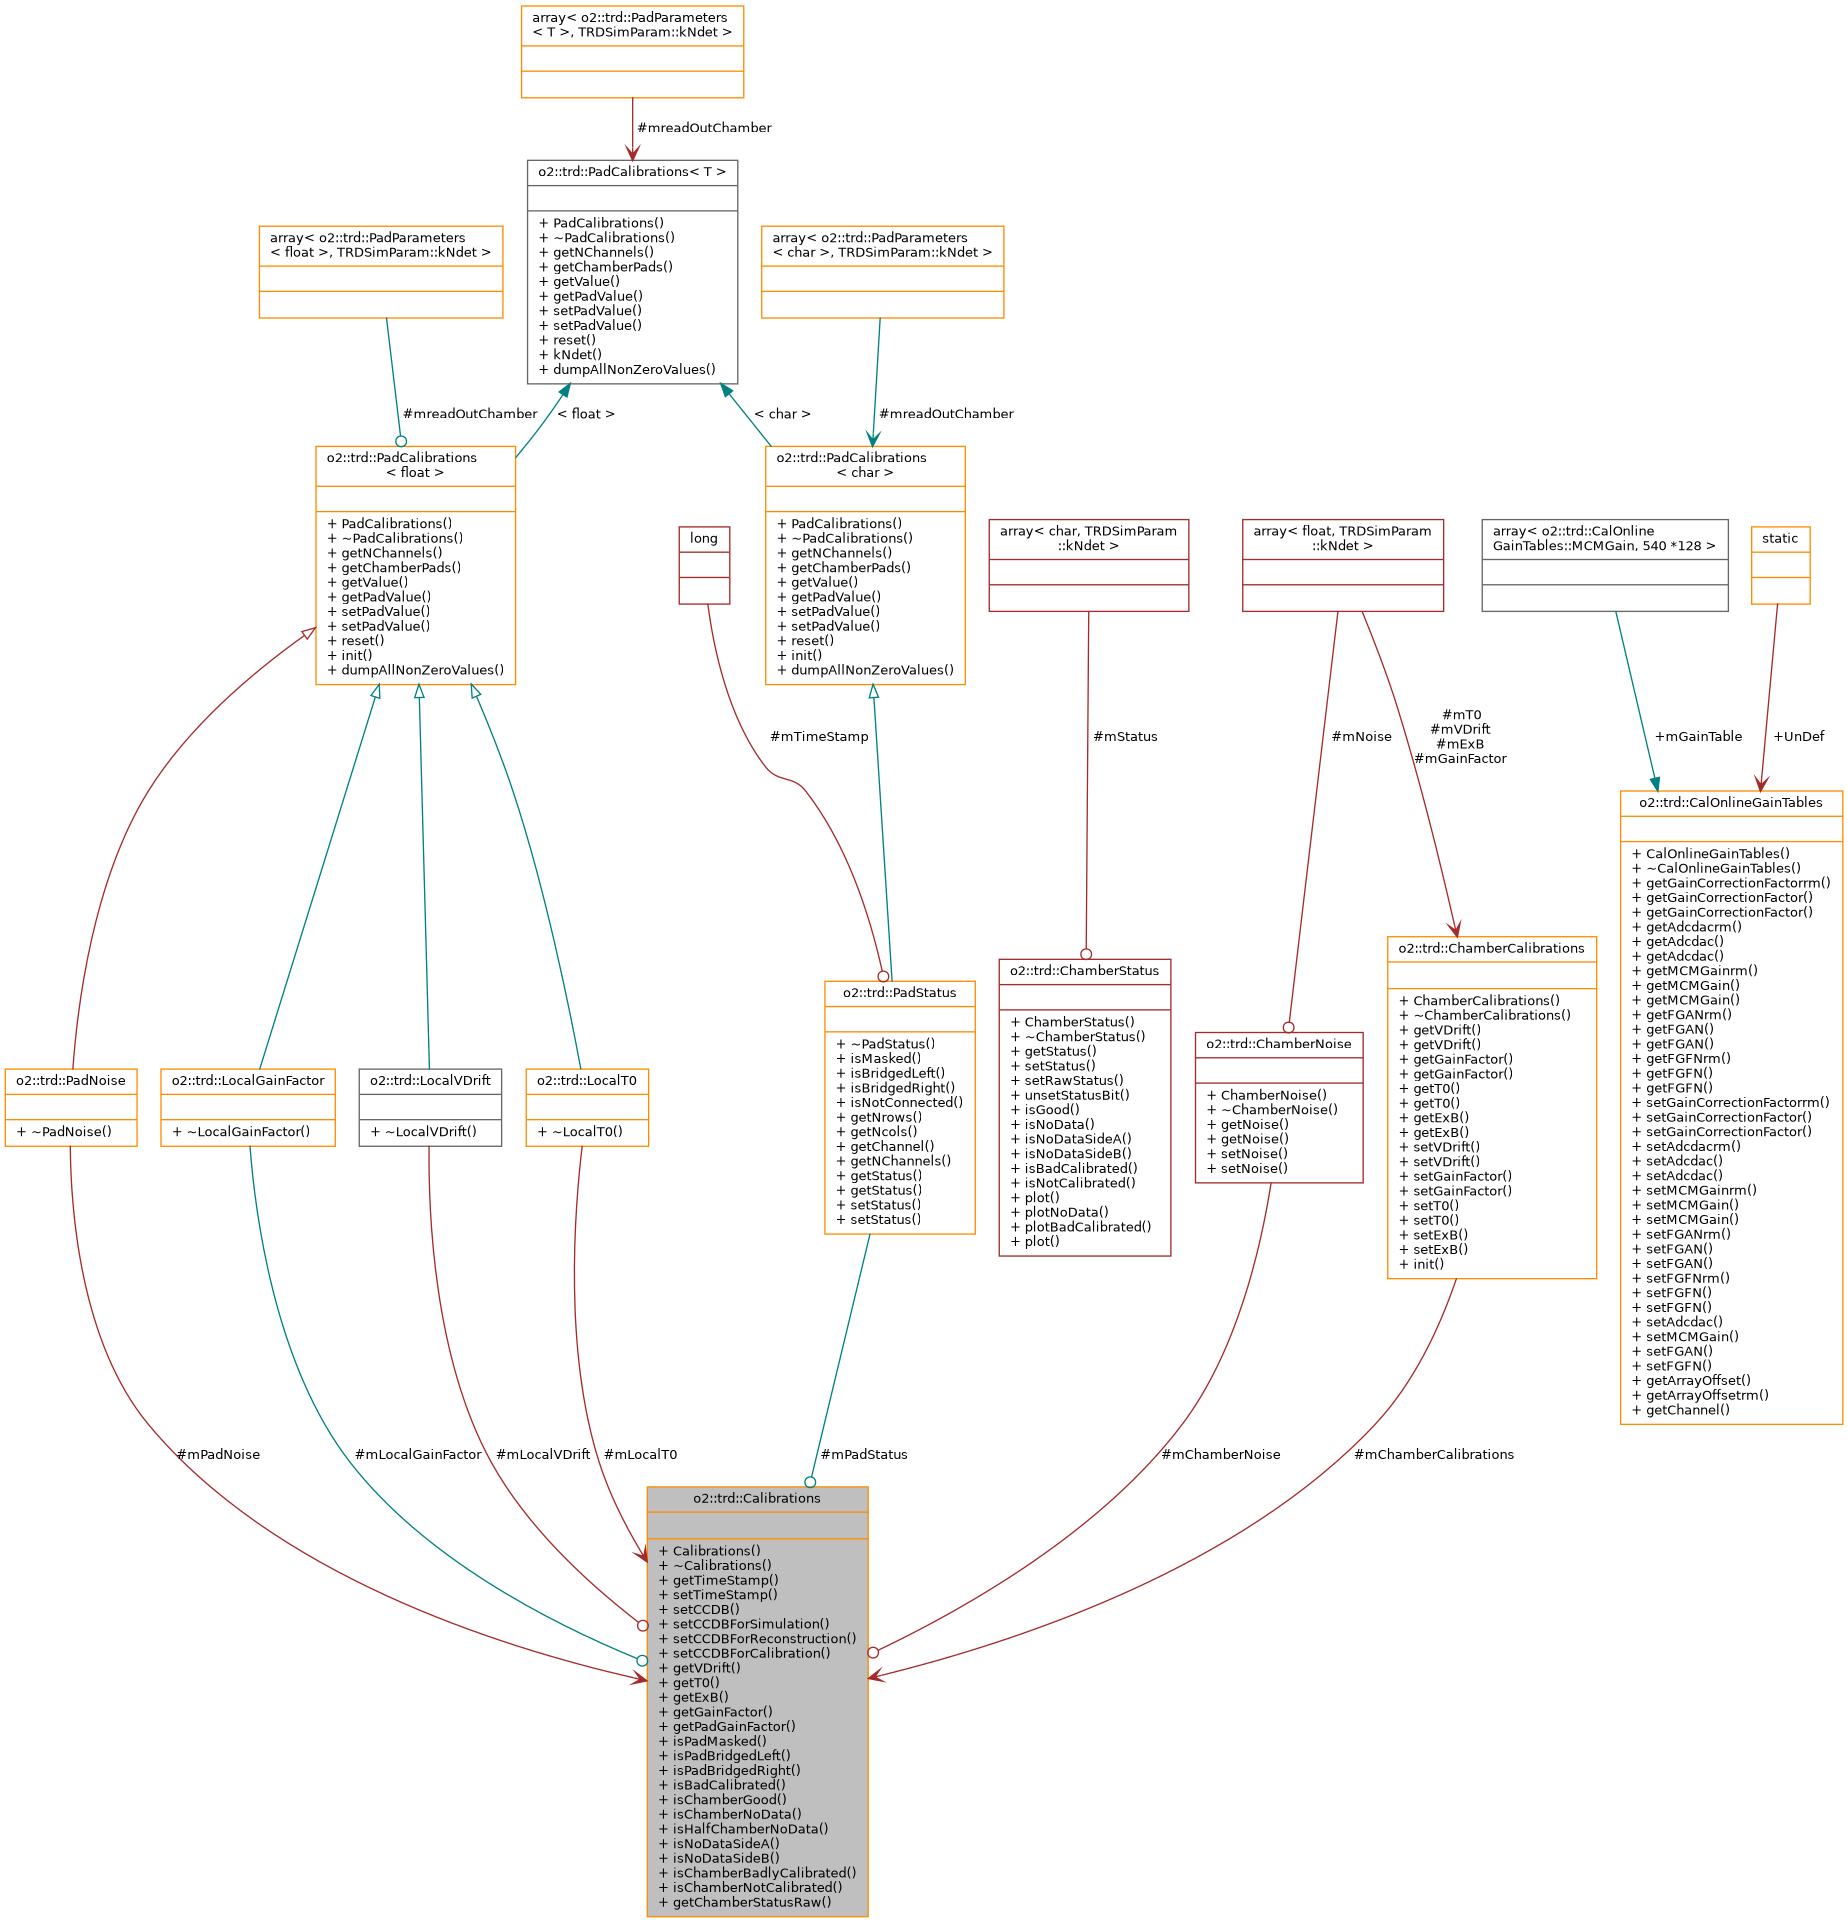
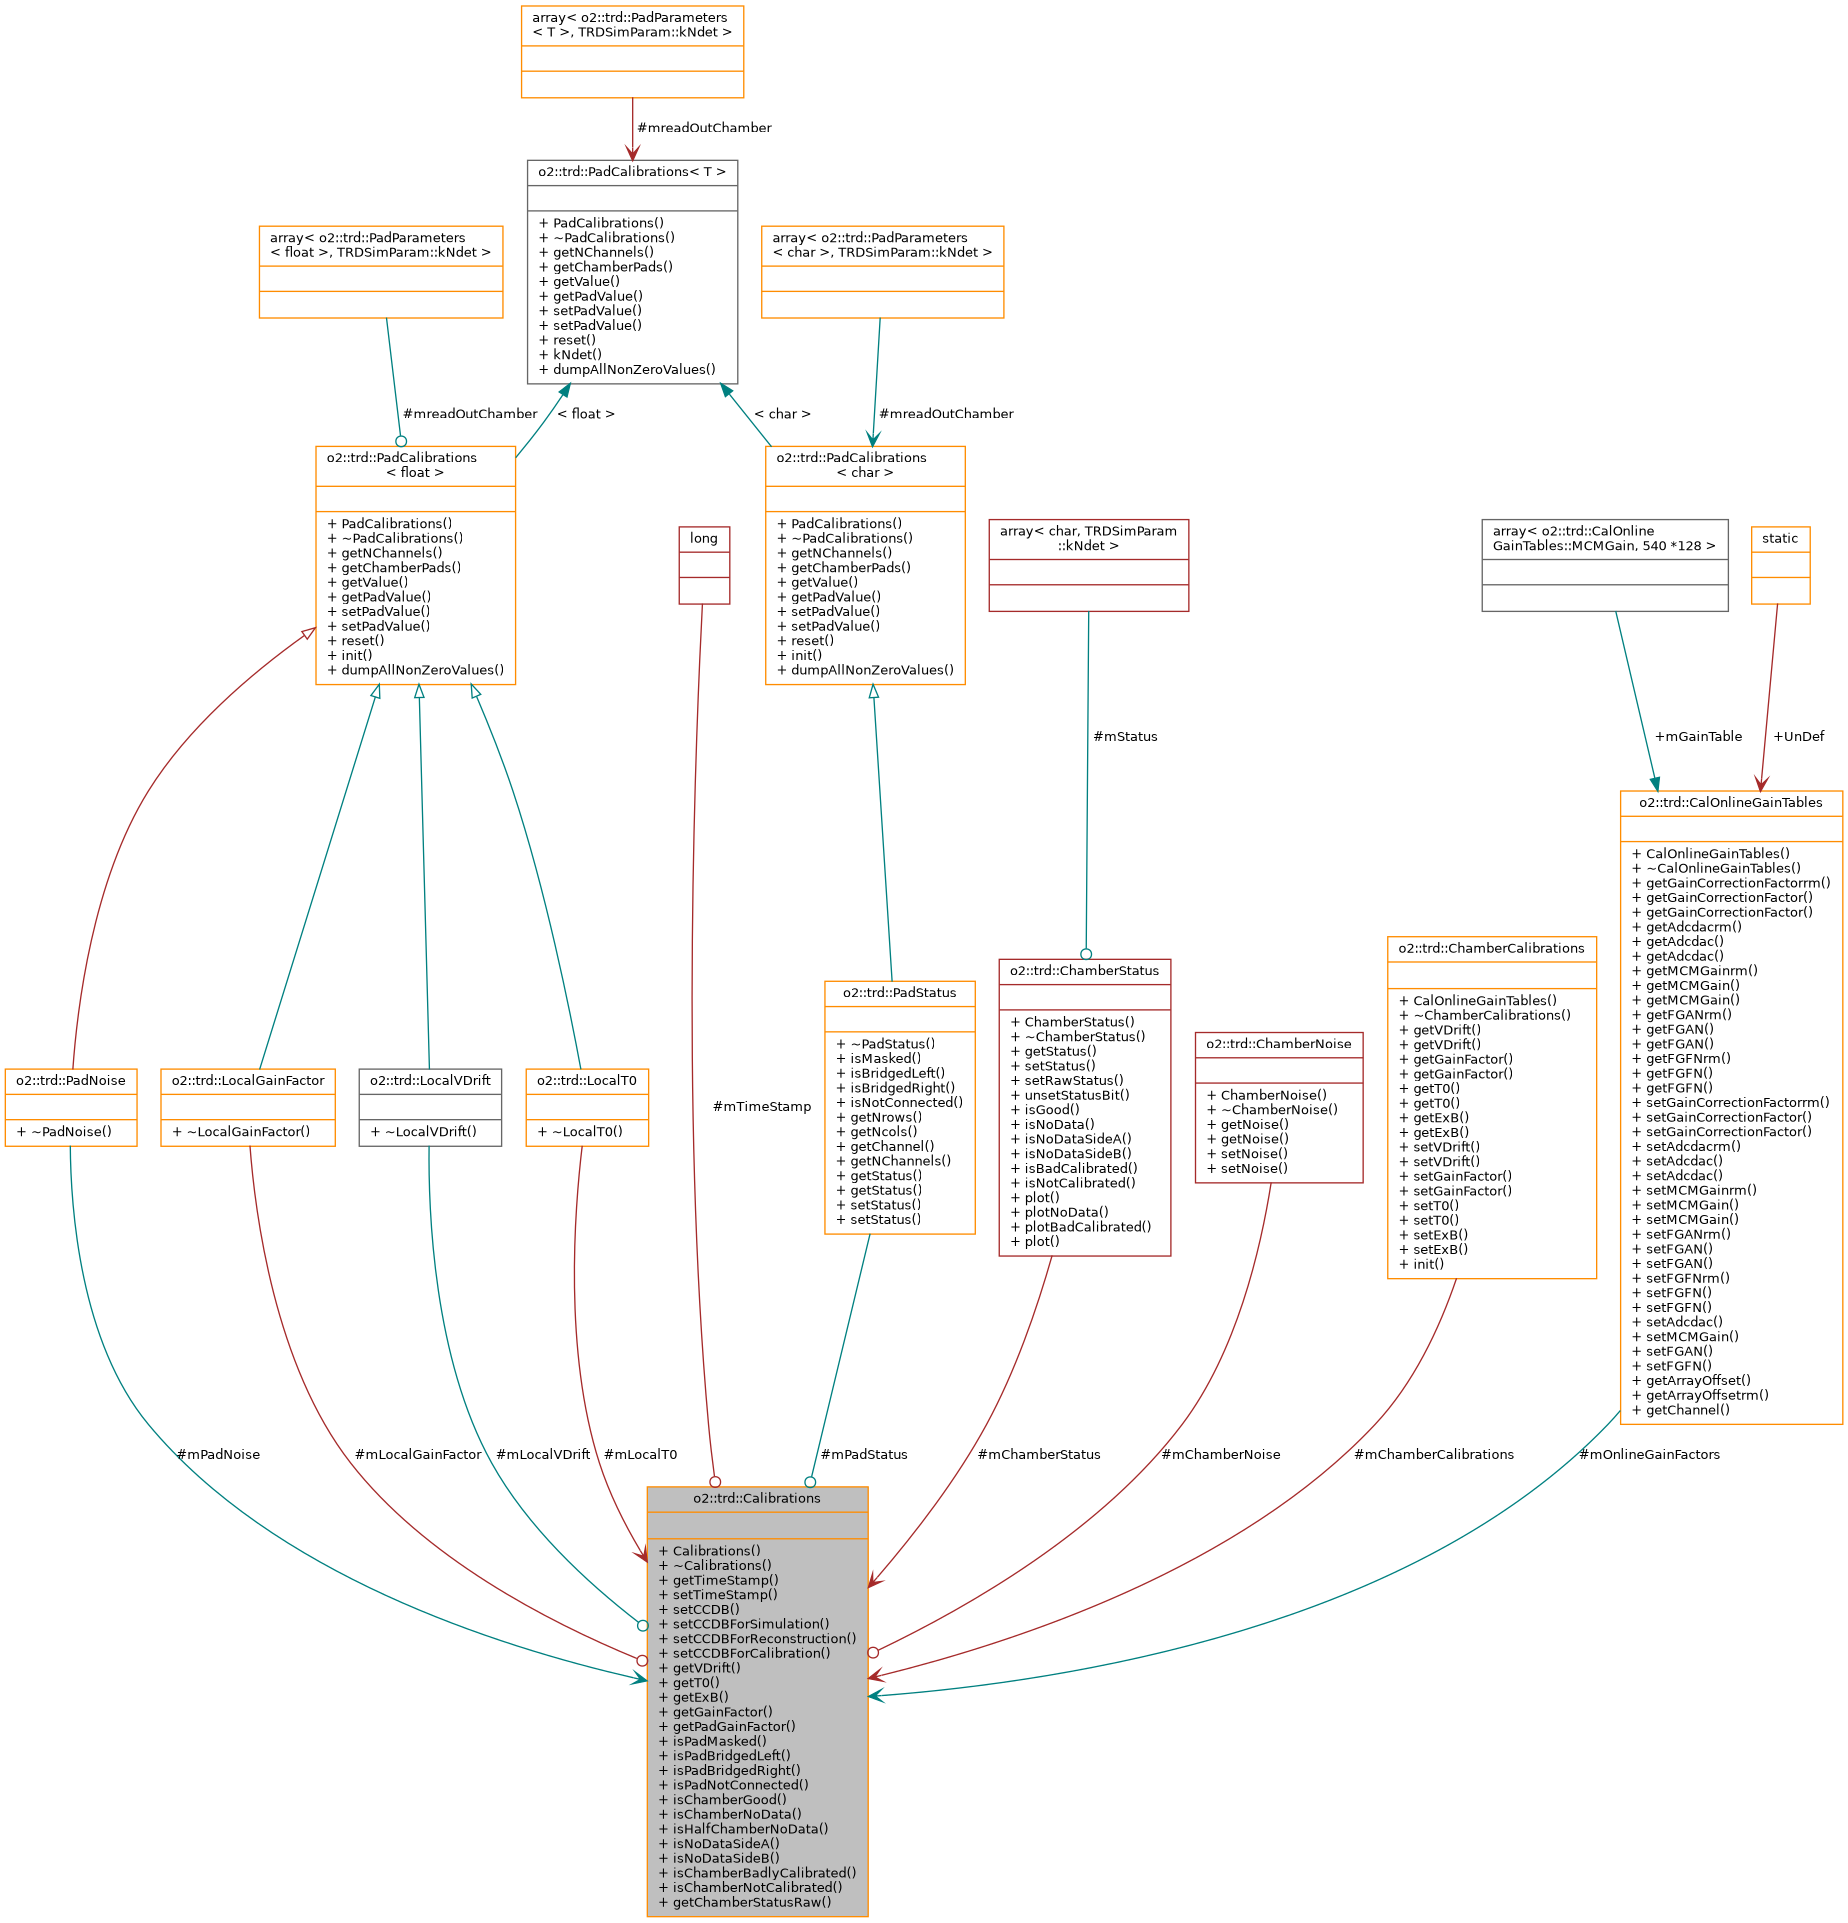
node "array< float, TRDSimParam": removed
edge "array< char, TRDSimParam" -> "o2::trd::ChamberStatus": color brown -> teal
edge "long" -> "o2::trd::PadStatus": now "long" -> "o2::trd::Calibrations"
node "o2::trd::ChamberCalibrations": text "+ ChamberCalibrations()" -> "+ CalOnlineGainTables()"
edge "o2::trd::LocalVDrift" -> "o2::trd::Calibrations": color brown -> teal
edge "o2::trd::ChamberStatus" -> "o2::trd::Calibrations": added, label "#mChamberStatus"
edge "o2::trd::LocalGainFactor" -> "o2::trd::Calibrations": color teal -> brown
edge "o2::trd::PadNoise" -> "o2::trd::Calibrations": color brown -> teal
edge "o2::trd::CalOnlineGainTables" -> "o2::trd::Calibrations": added, label "#mOnlineGainFactors"
node "o2::trd::Calibrations": text "+ isBadCalibrated()" -> "+ isPadNotConnected()"
